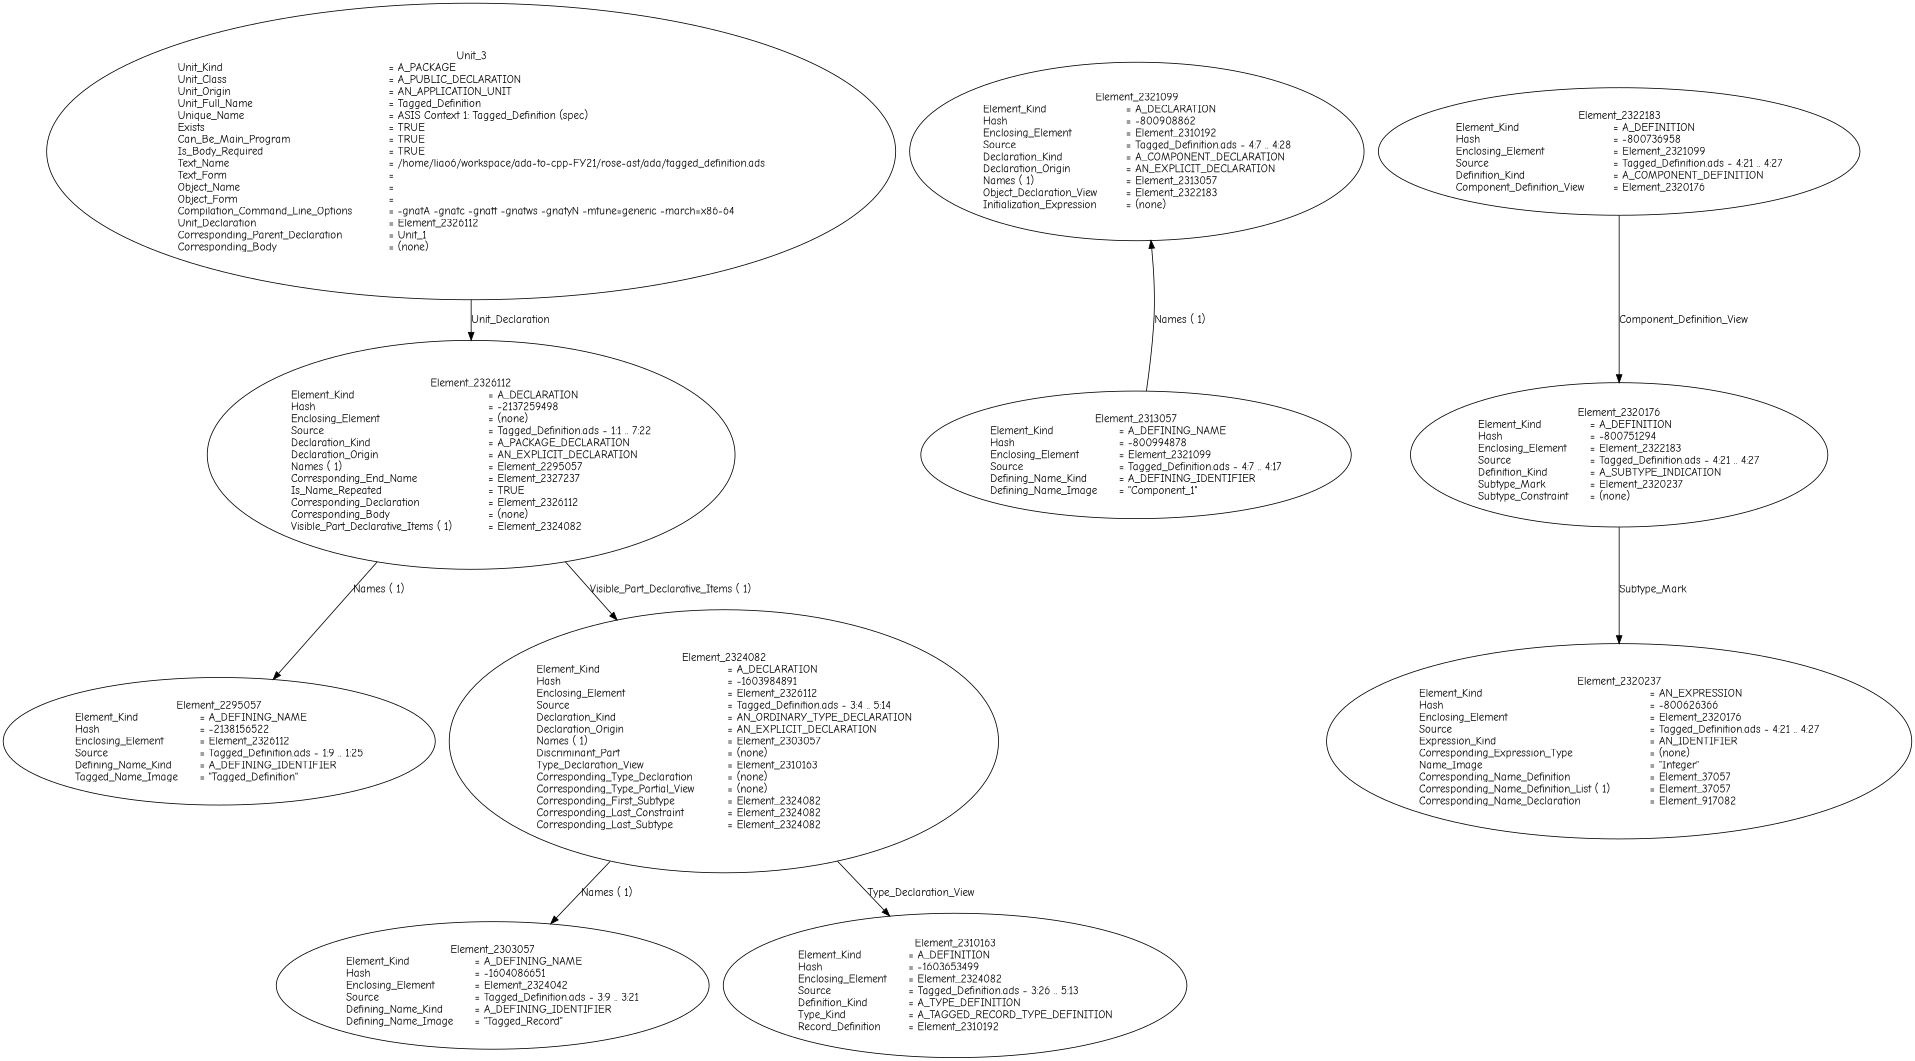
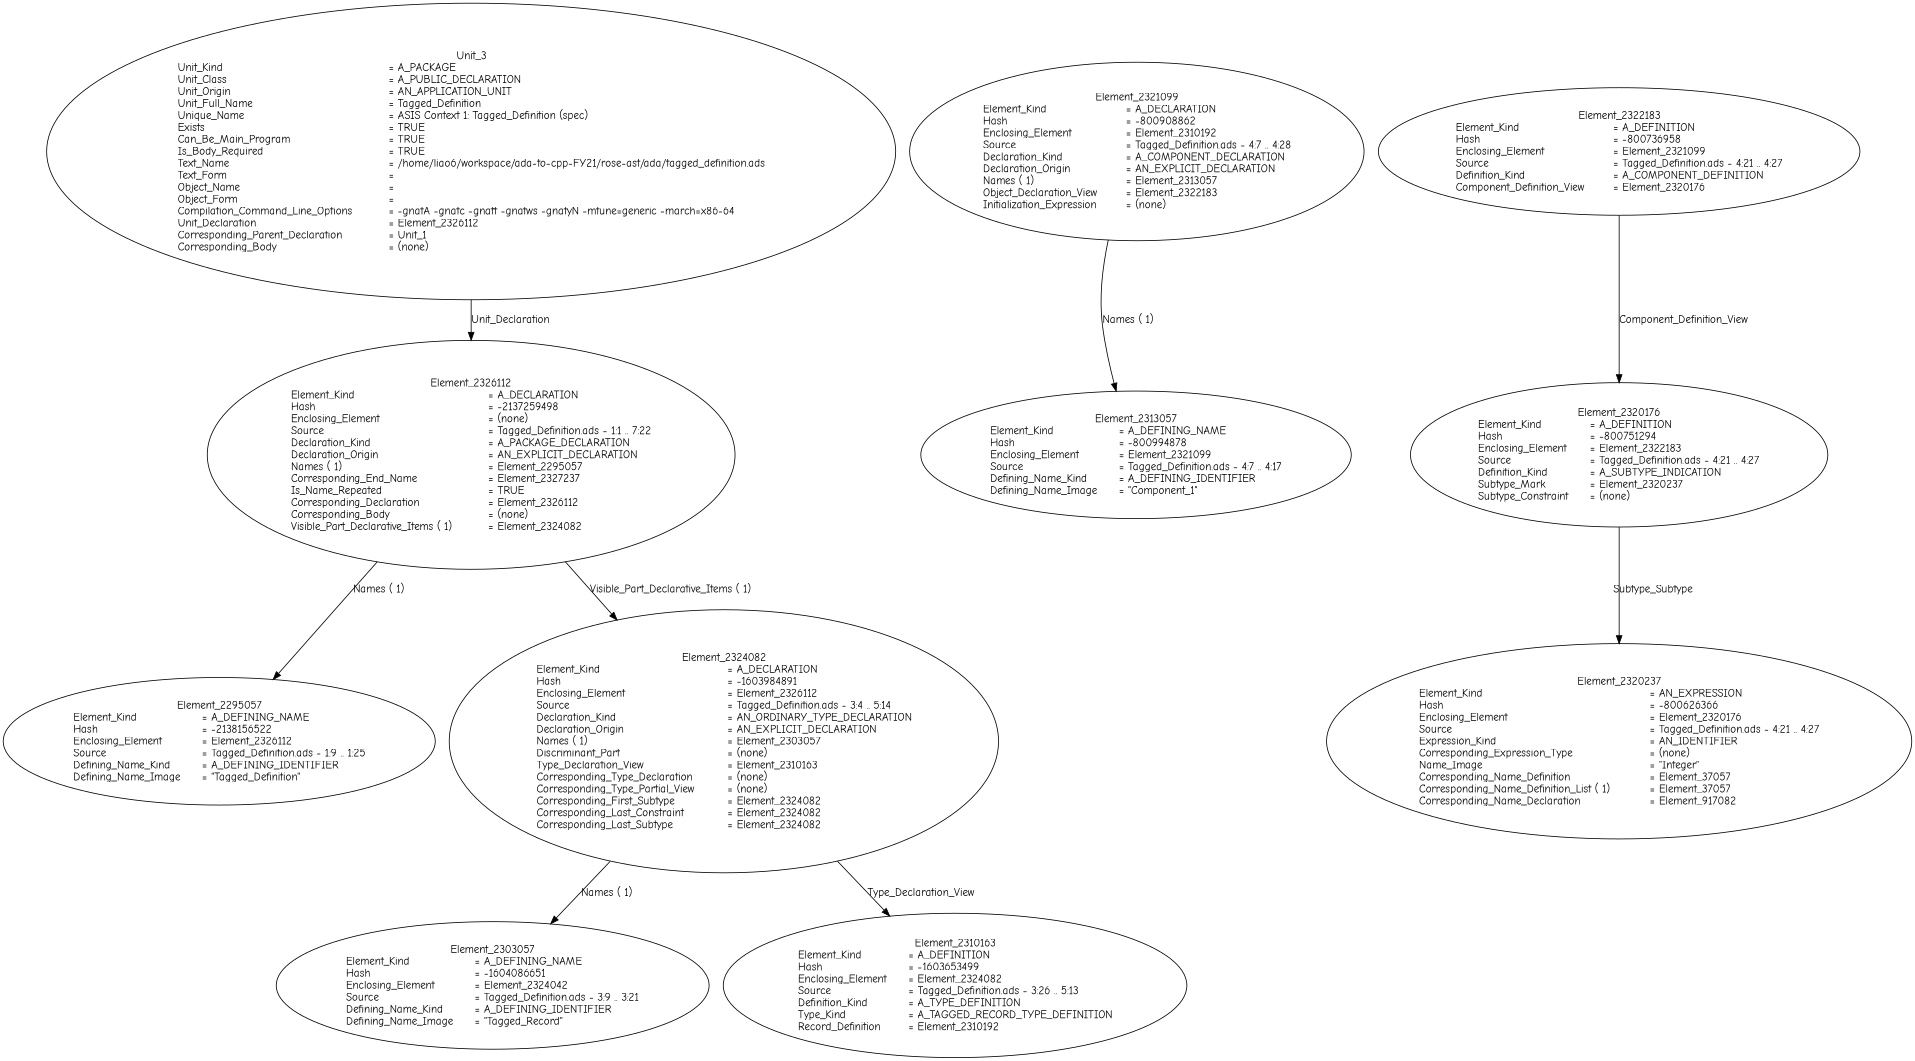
edge "Element_2313057" -> "Element_2321099": reversed
edge "Element_2320176" -> "Element_2320237": label "Subtype_Mark" -> "Subtype_Subtype"
node "Element_2295057": text "Tagged_Name_Image" -> "Defining_Name_Image"
